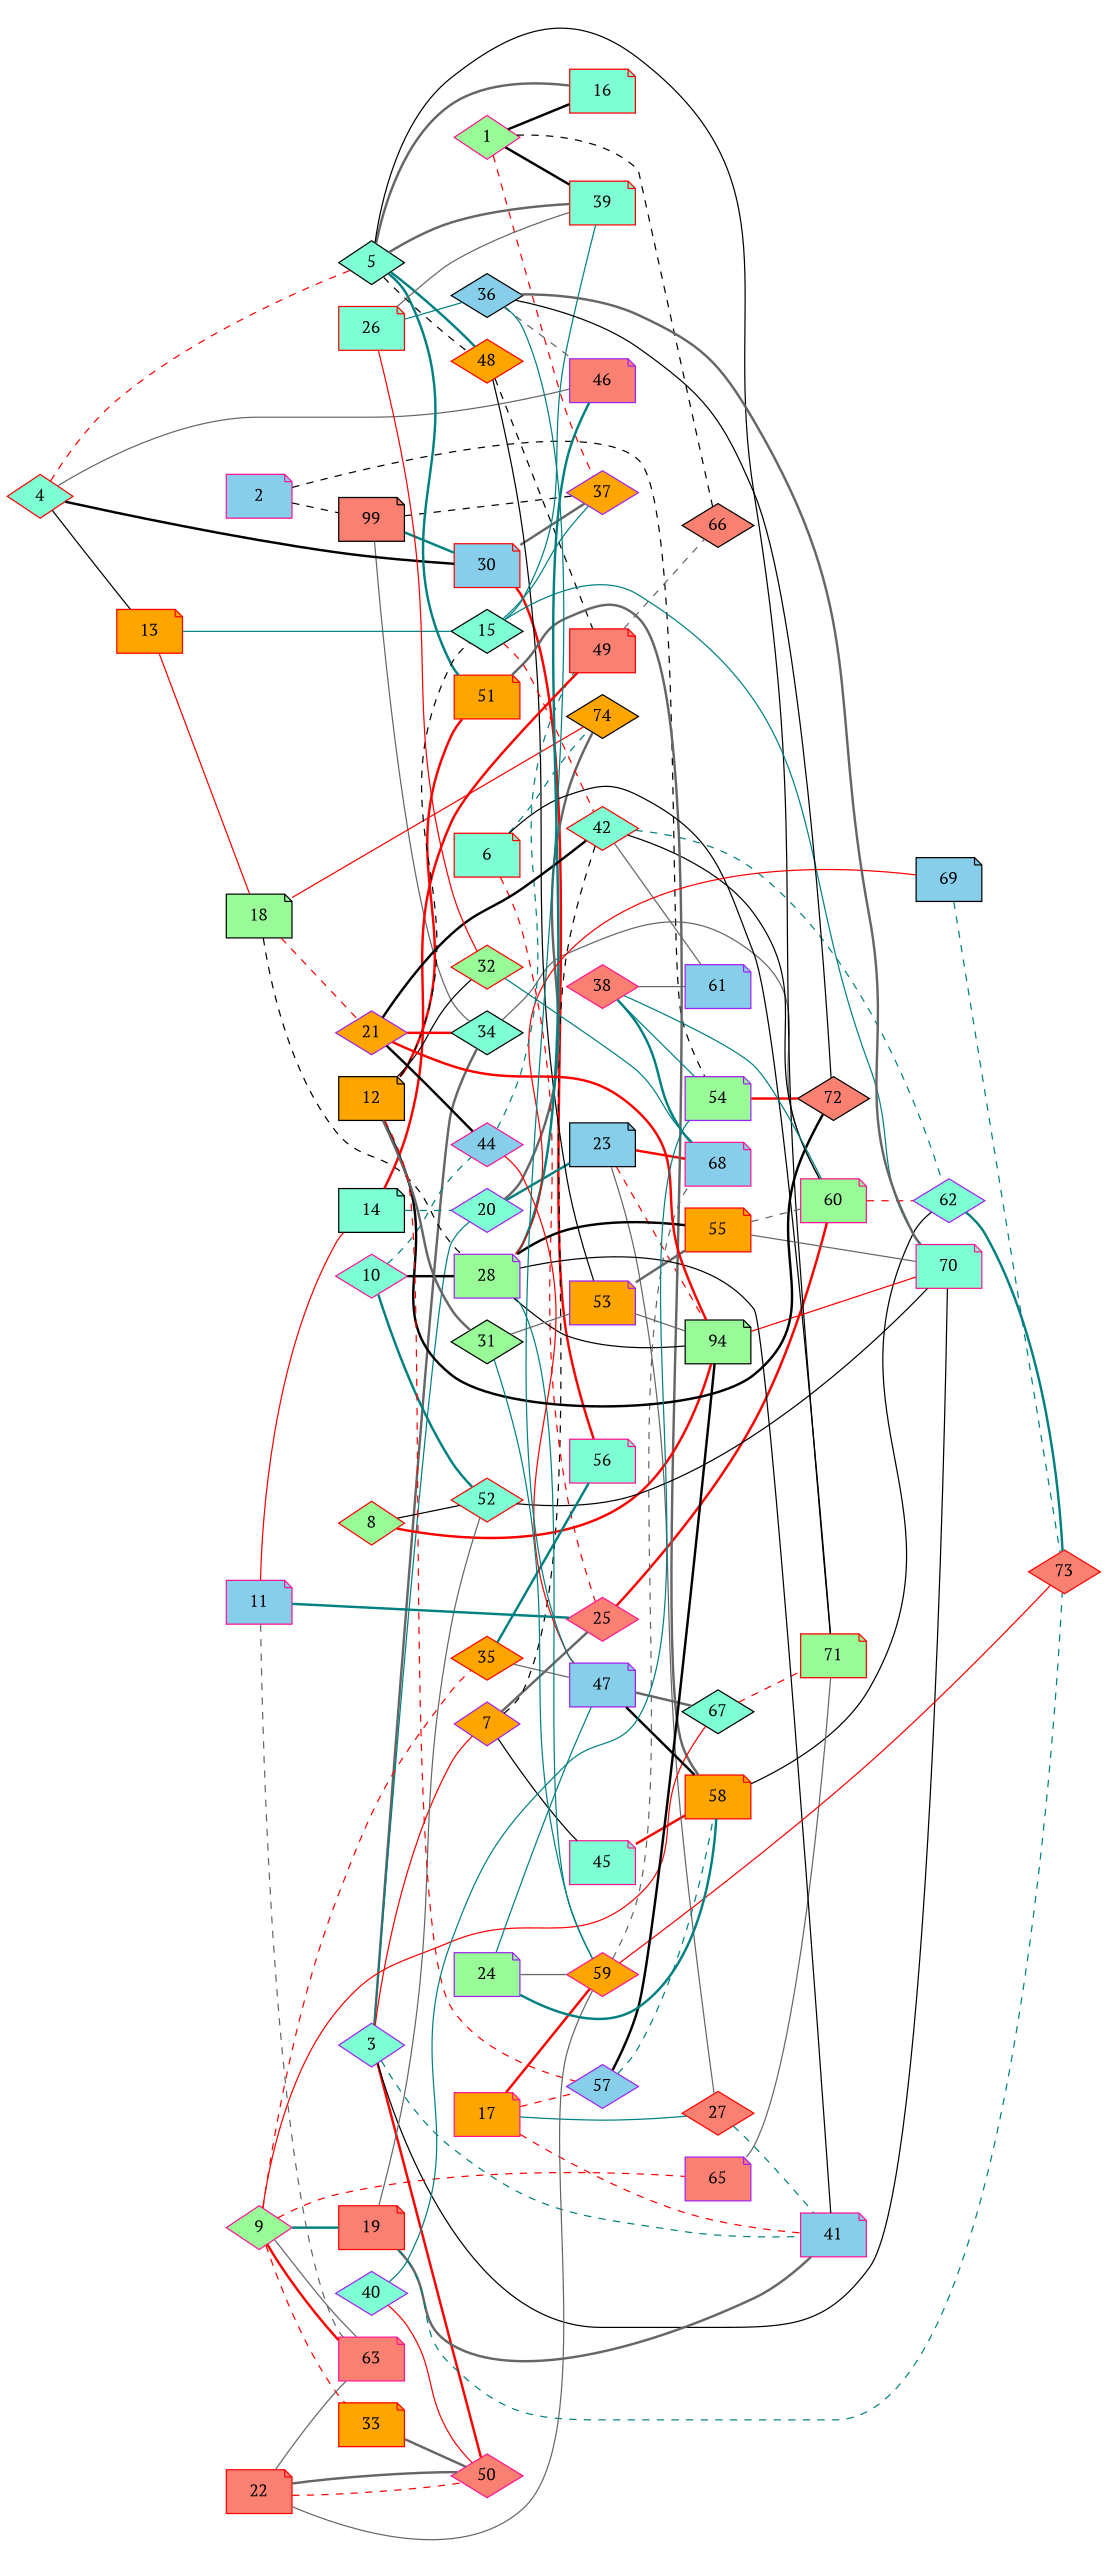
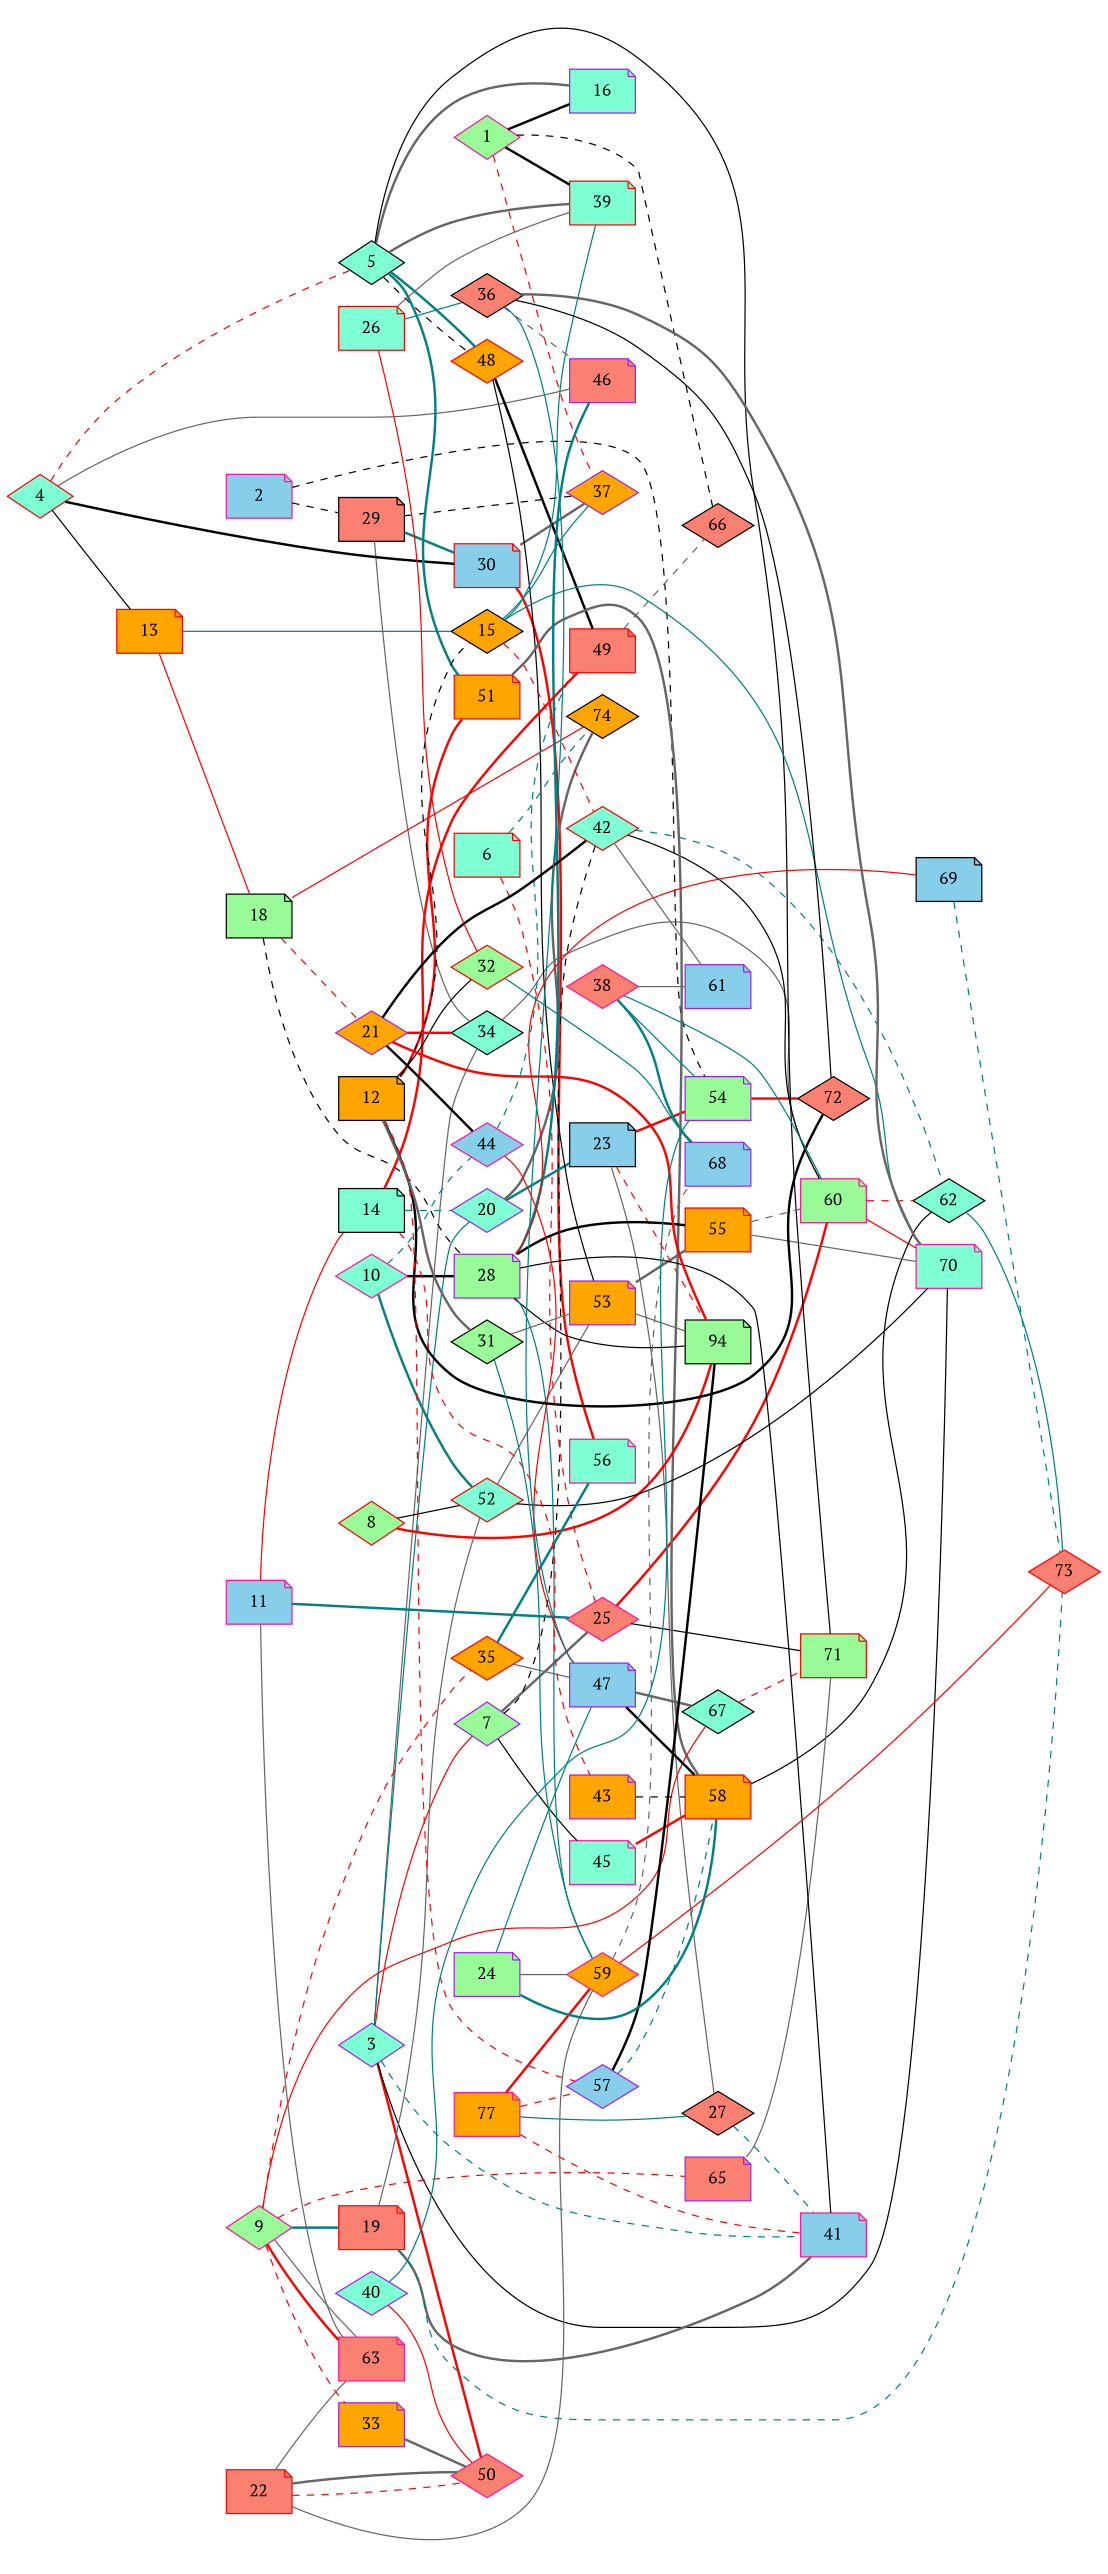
node "16": color red -> purple
node "36": fillcolor skyblue -> salmon
edge "48" -- "49": style dashed -> bold
node "99": label "99" -> "29"
node "15": fillcolor aquamarine -> orange
edge "6" -- "71": now "25" -- "71"
edge "23" -- "68": now "23" -- "54"
node "68": color deeppink -> purple
node "62": color purple -> black
edge "70" -- "94": now "70" -- "60"
edge "34" -- "3": style bold -> solid
edge "62" -- "73": style bold -> solid
edge "53" -- "52": added
node "7": fillcolor orange -> palegreen
node "43": added
edge "11" -- "63": style dashed -> solid
node "27": color red -> black
node "17": label "17" -> "77"
node "33": color red -> purple
